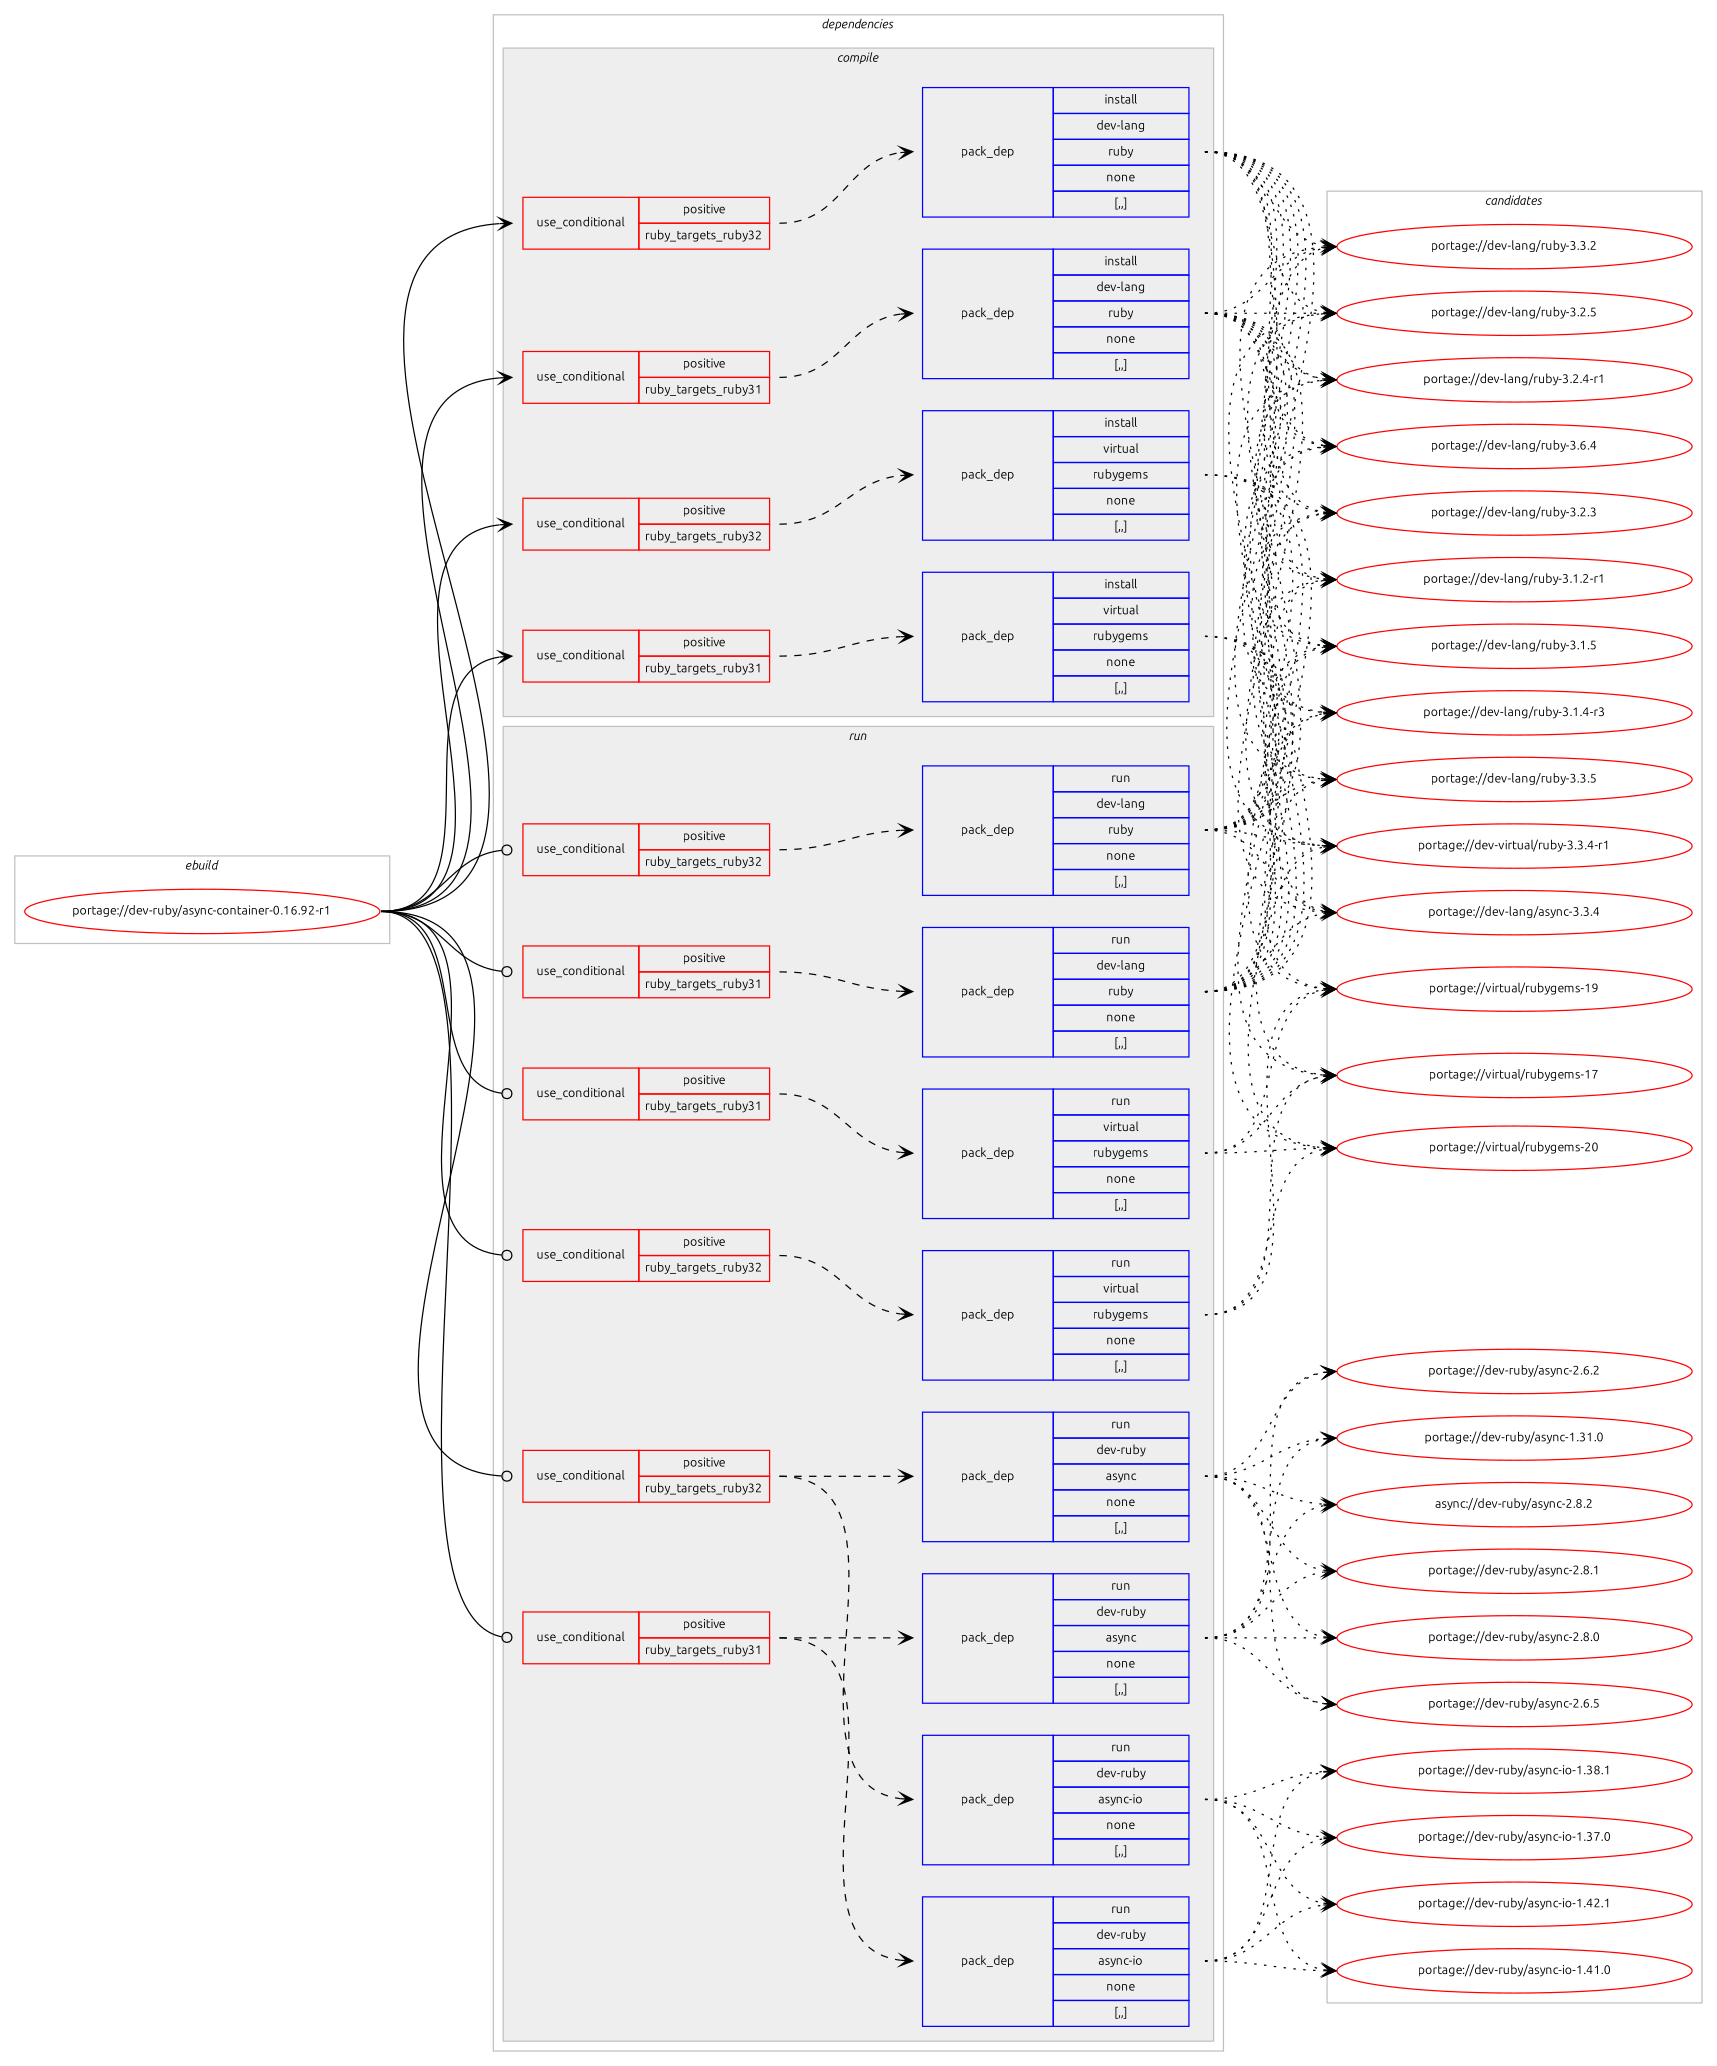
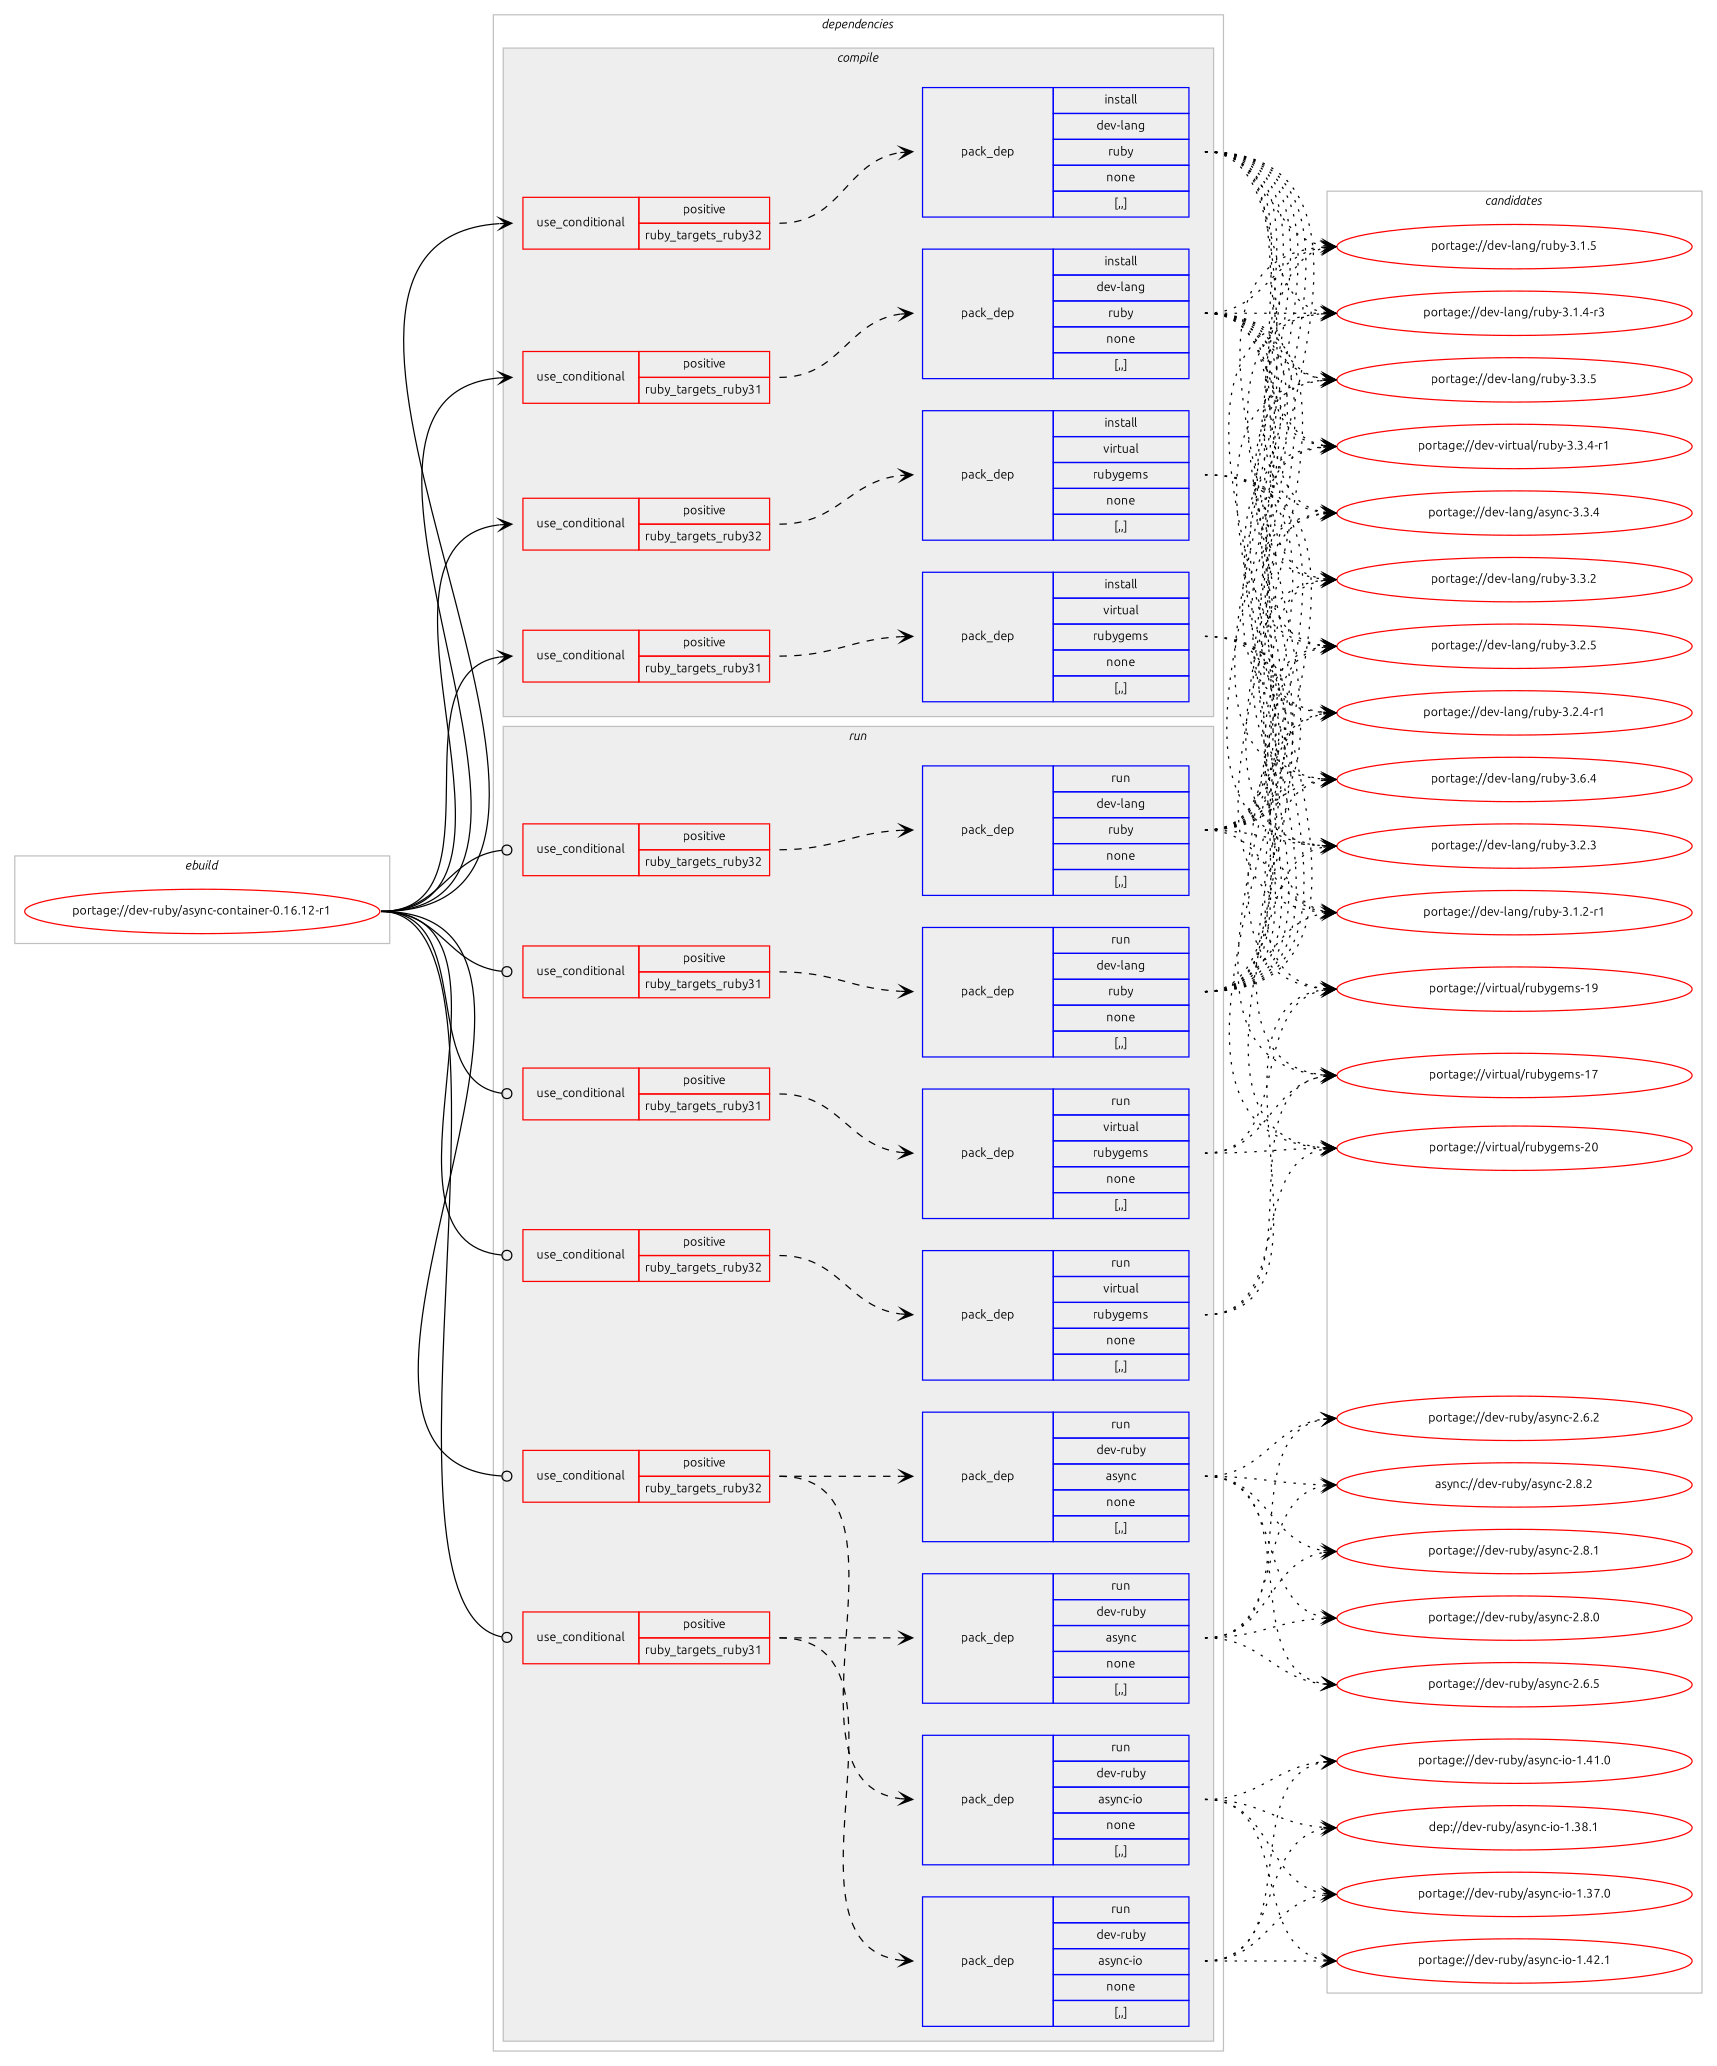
node "portage://dev-ruby/async-container-0.16.92-r1": label "portage://dev-ruby/async-container-0.16.92-r1" -> "portage://dev-ruby/async-container-0.16.12-r1"
node "portage://dev-ruby/async-1.31.0": removed
node "portage://dev-ruby/async-io-1.38.1": label "portage://dev-ruby/async-io-1.38.1" -> "dep://dev-ruby/async-io-1.38.1"
